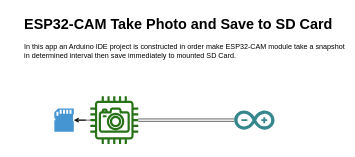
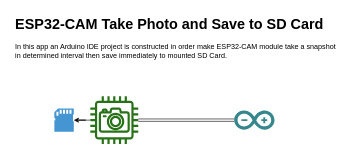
node "ESP32-CAM Take Photo and Save to SD CardIn this app an Arduino IDE project is constructed in order make ESP32-CAM module take a snapshot in determined interval then save immediately to mounted SD Card.": moved (186, 39) -> (177, 39)
